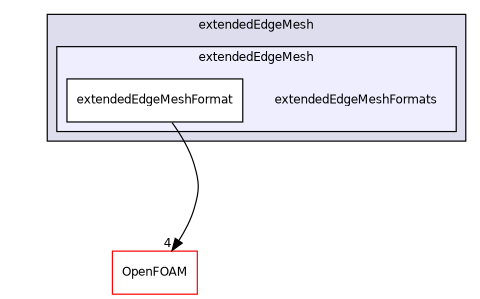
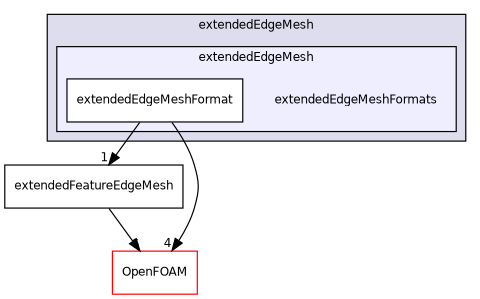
node "extendedFeatureEdgeMesh": added
